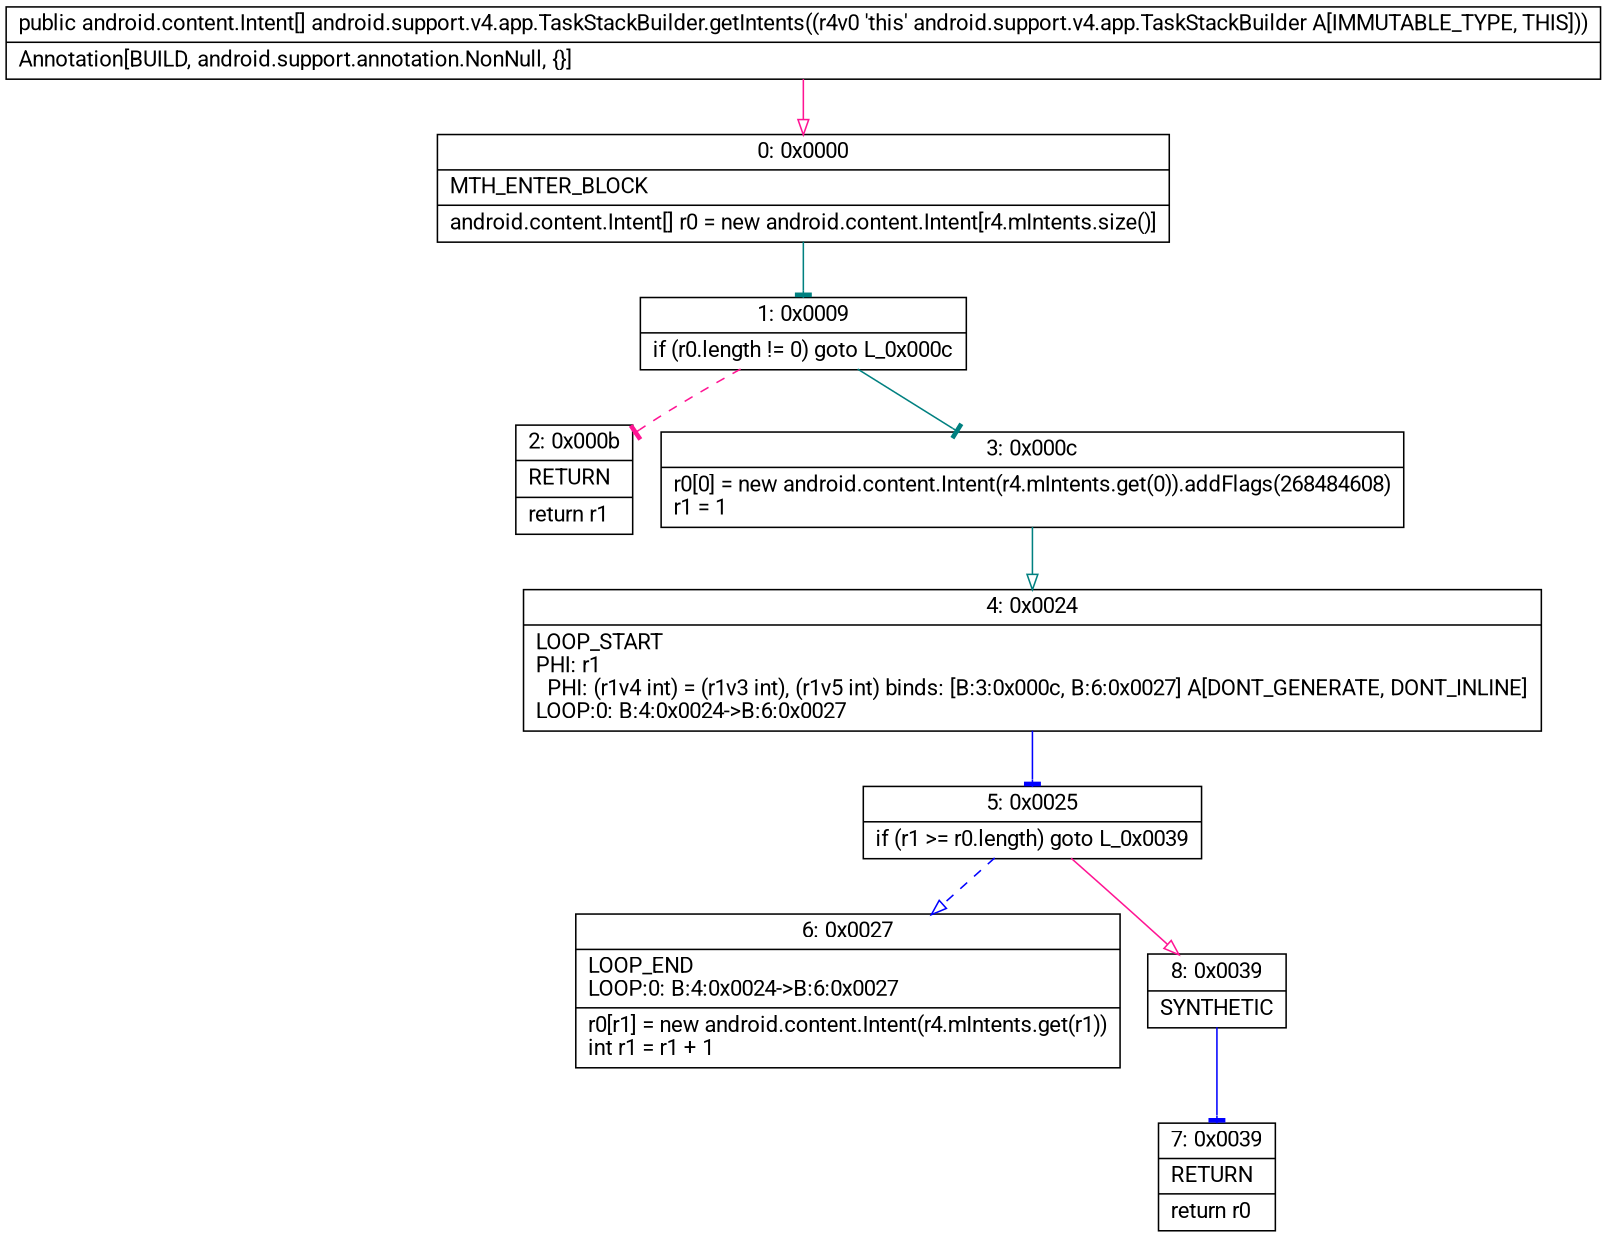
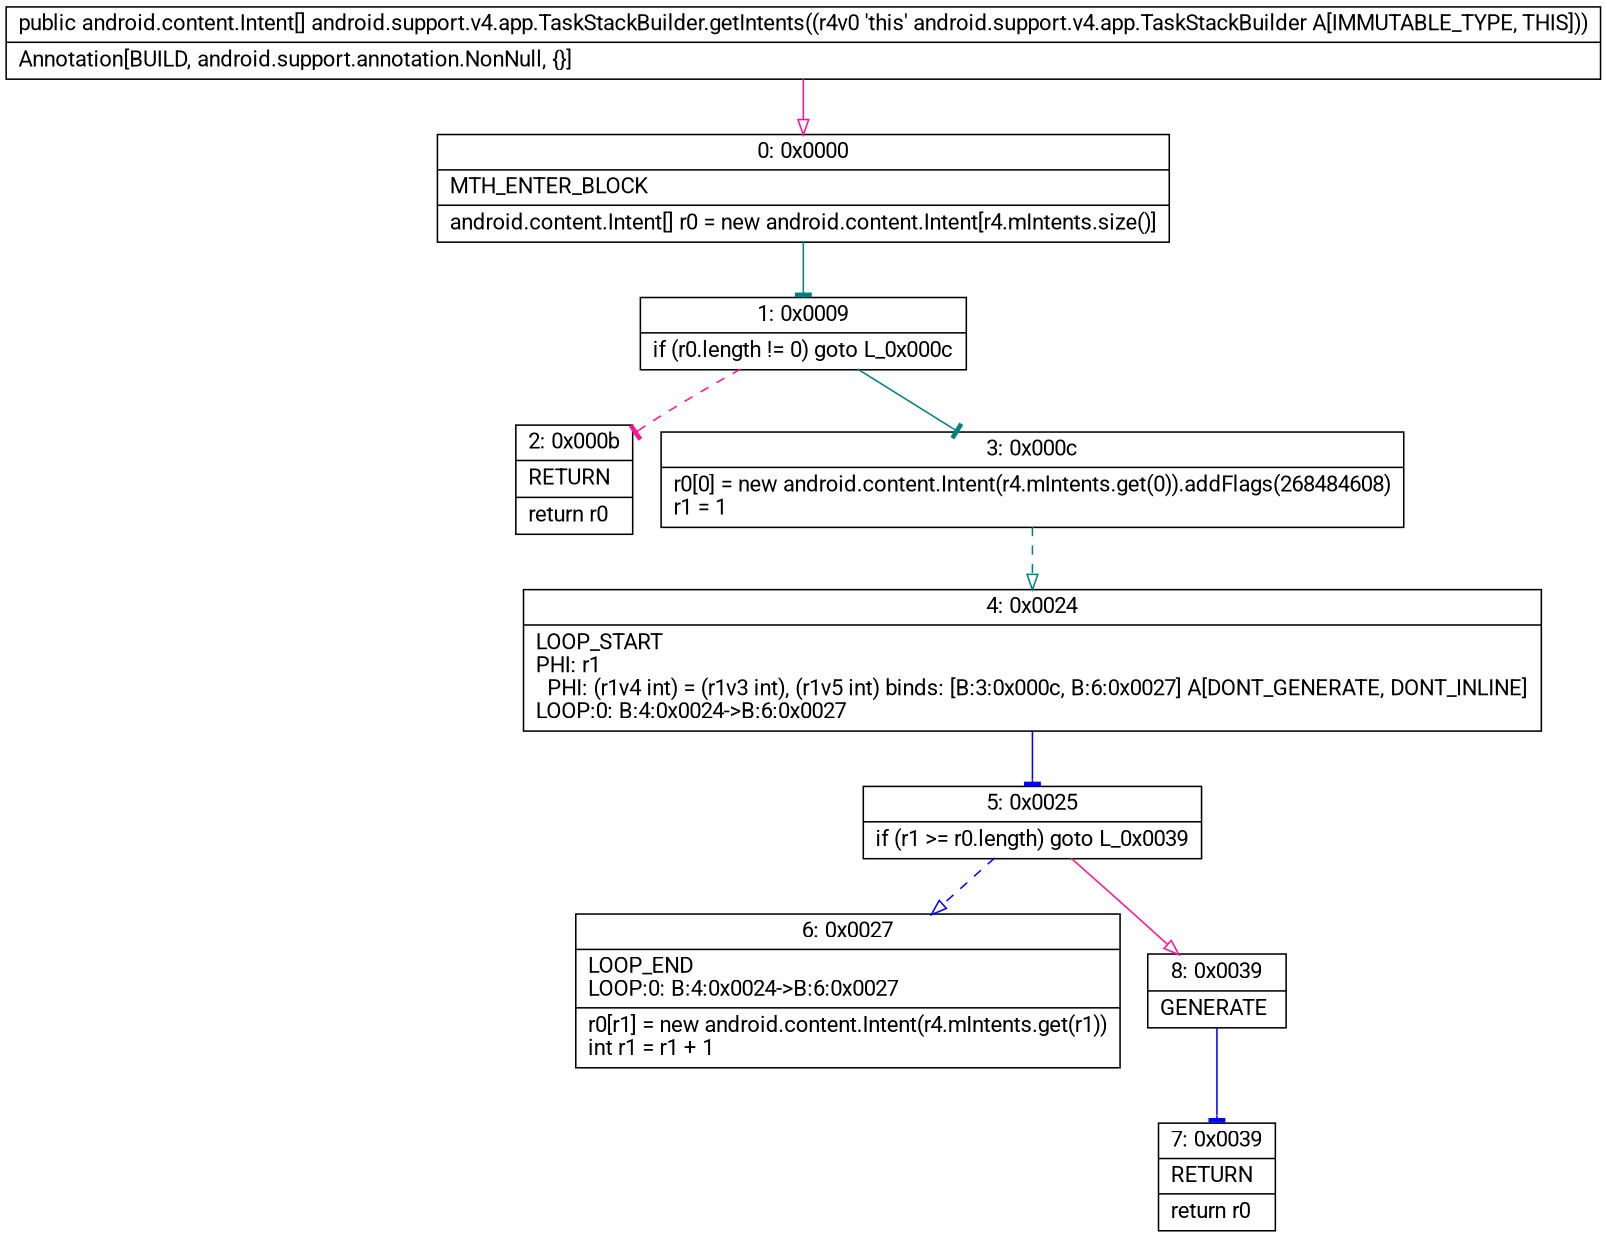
node "2: 0x000b": text "return r1" -> "return r0"
edge "3: 0x000c" -> "4: 0x0024": style solid -> dashed
node "8: 0x0039": text "SYNTHETIC" -> "GENERATE"
